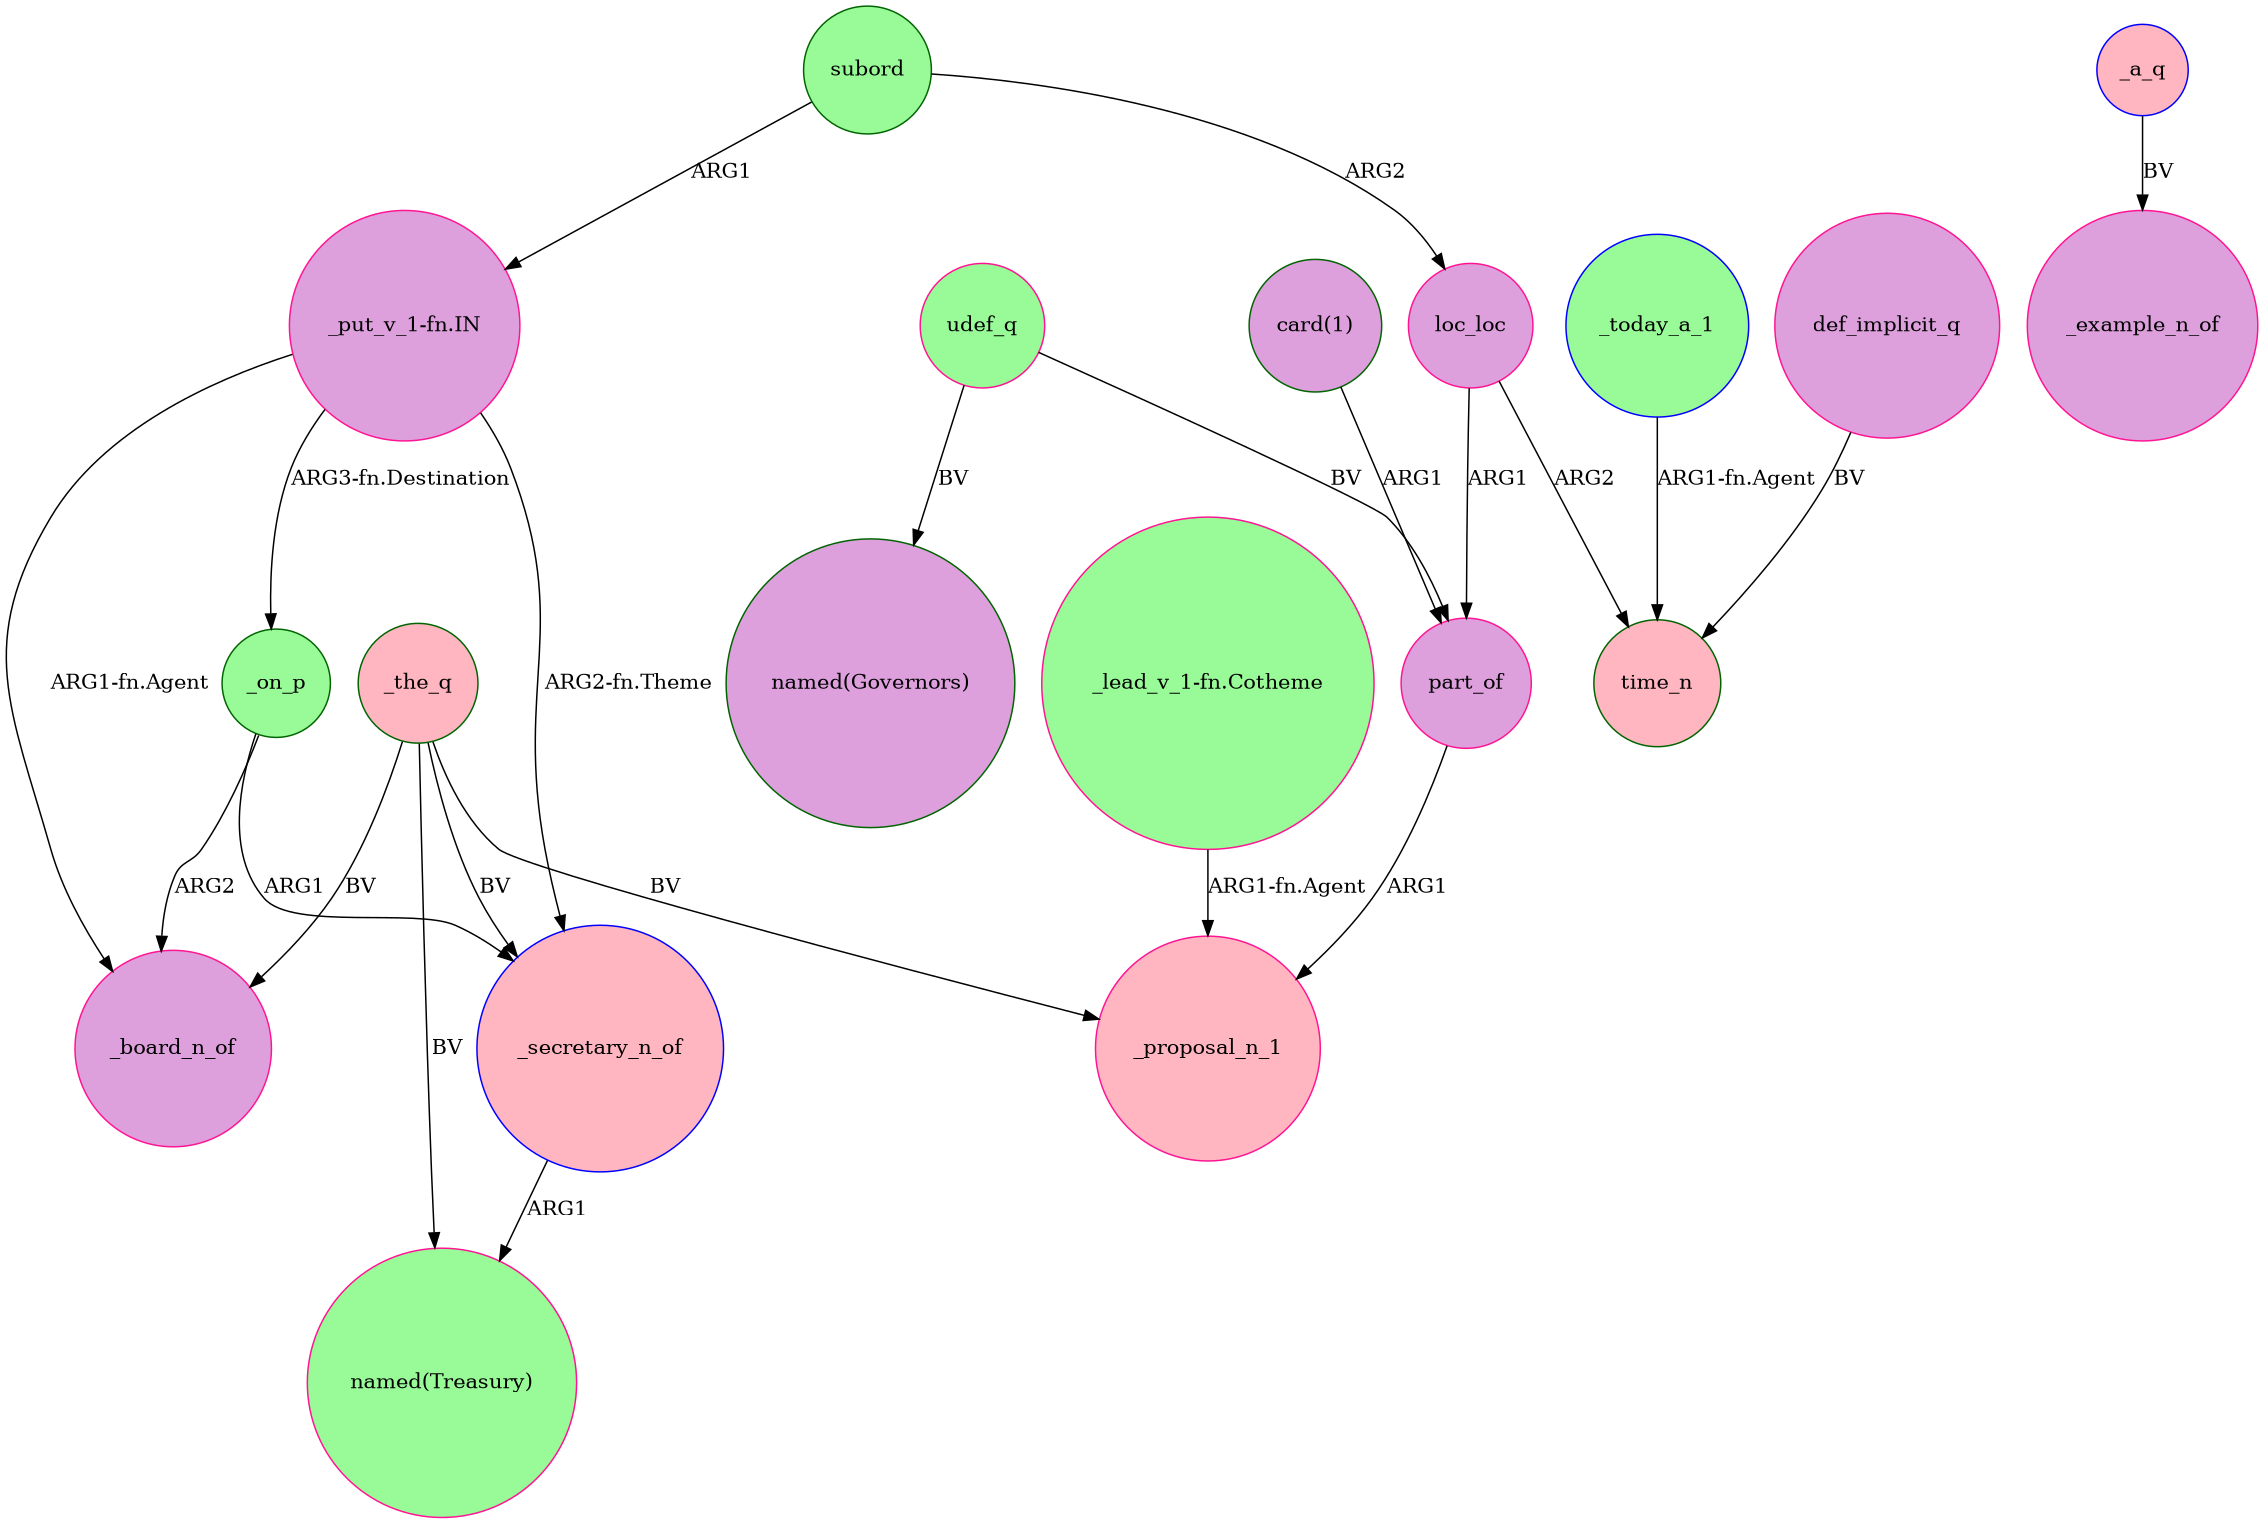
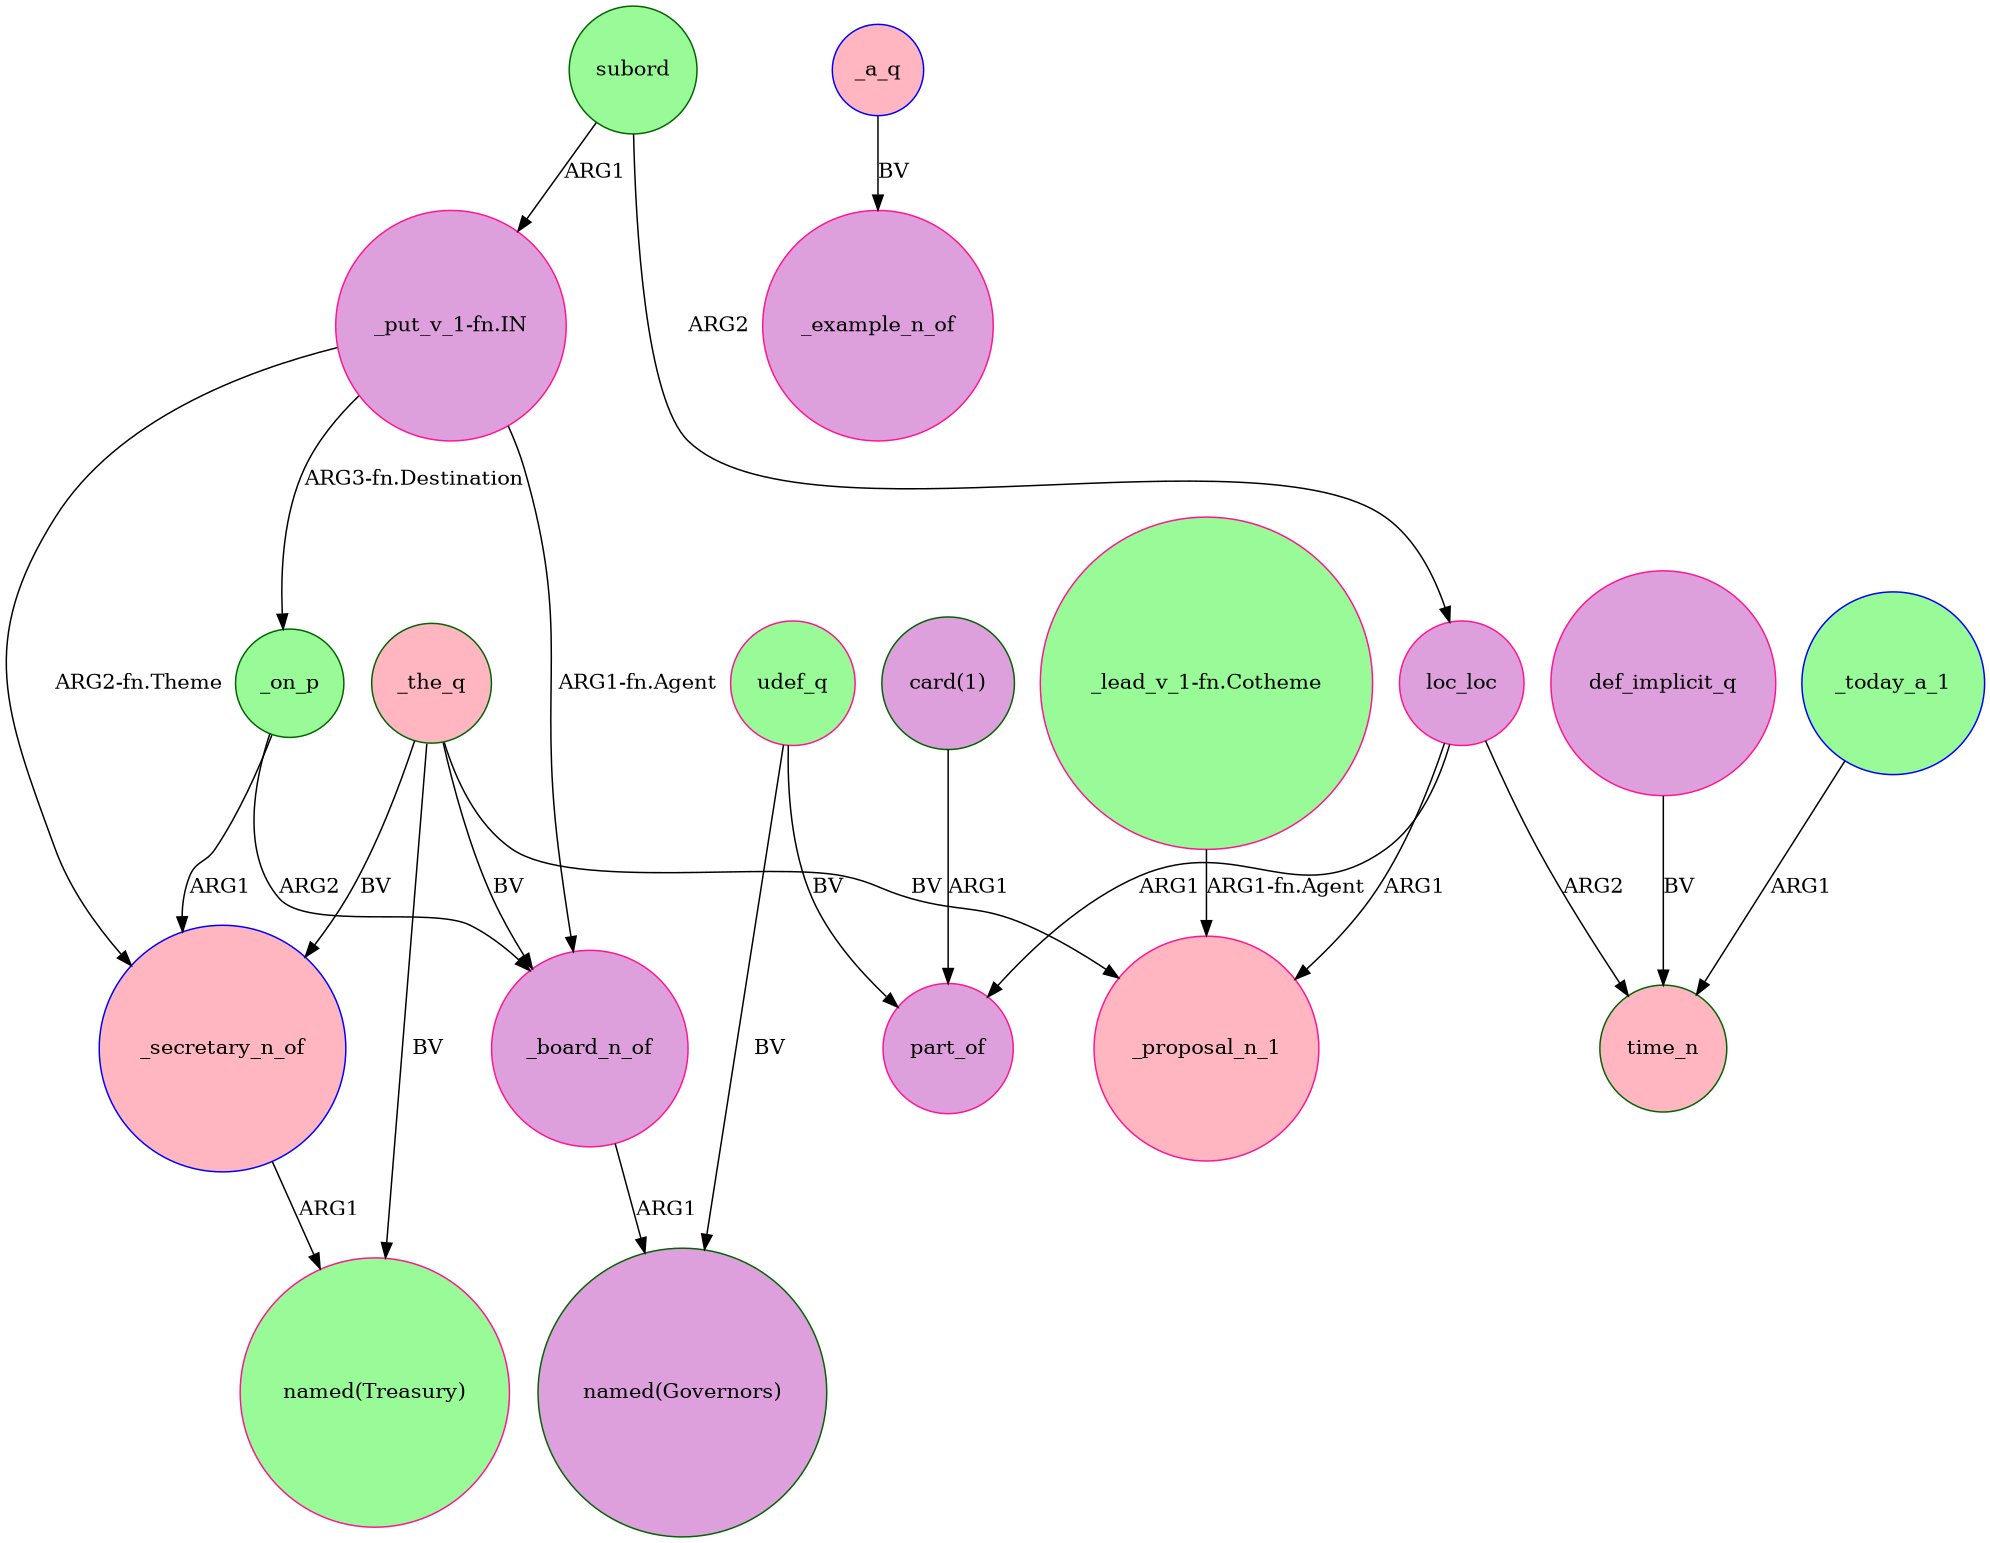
edge "_today_a_1" -> "time_n": label "ARG1-fn.Agent" -> "ARG1"
edge "part_of" -> "_proposal_n_1": now "loc_loc" -> "_proposal_n_1"
edge "_board_n_of" -> "named(Governors)": added, label "ARG1"
